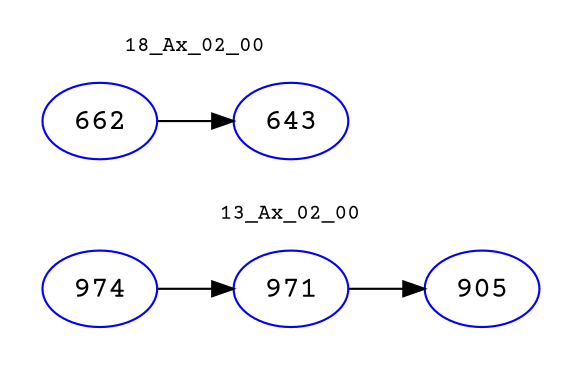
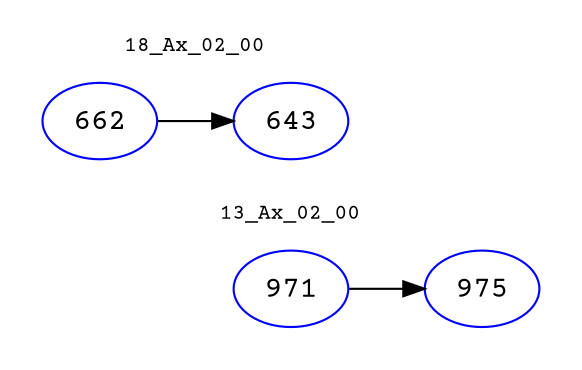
node "974": removed
node "905": label "905" -> "975"
